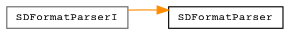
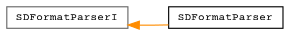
edge "SDFormatParserI" -> "SDFormatParser": reversed
